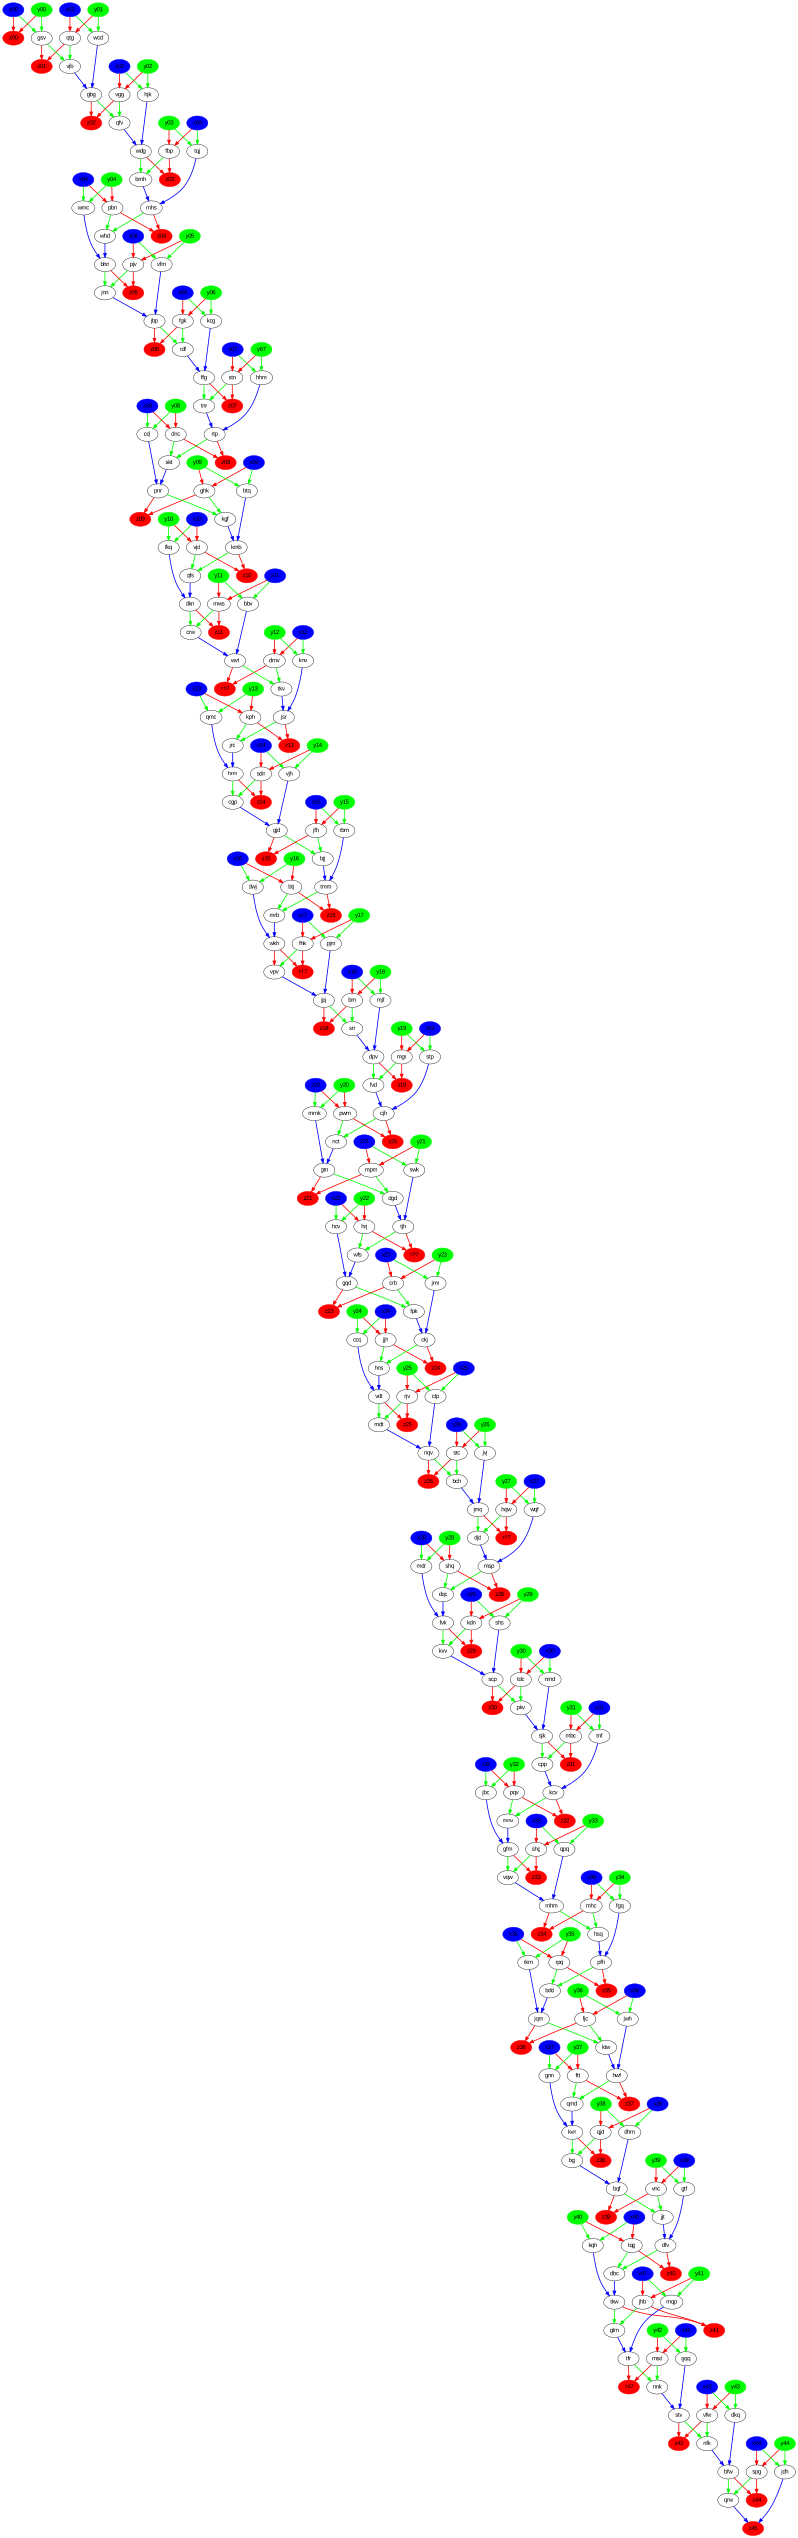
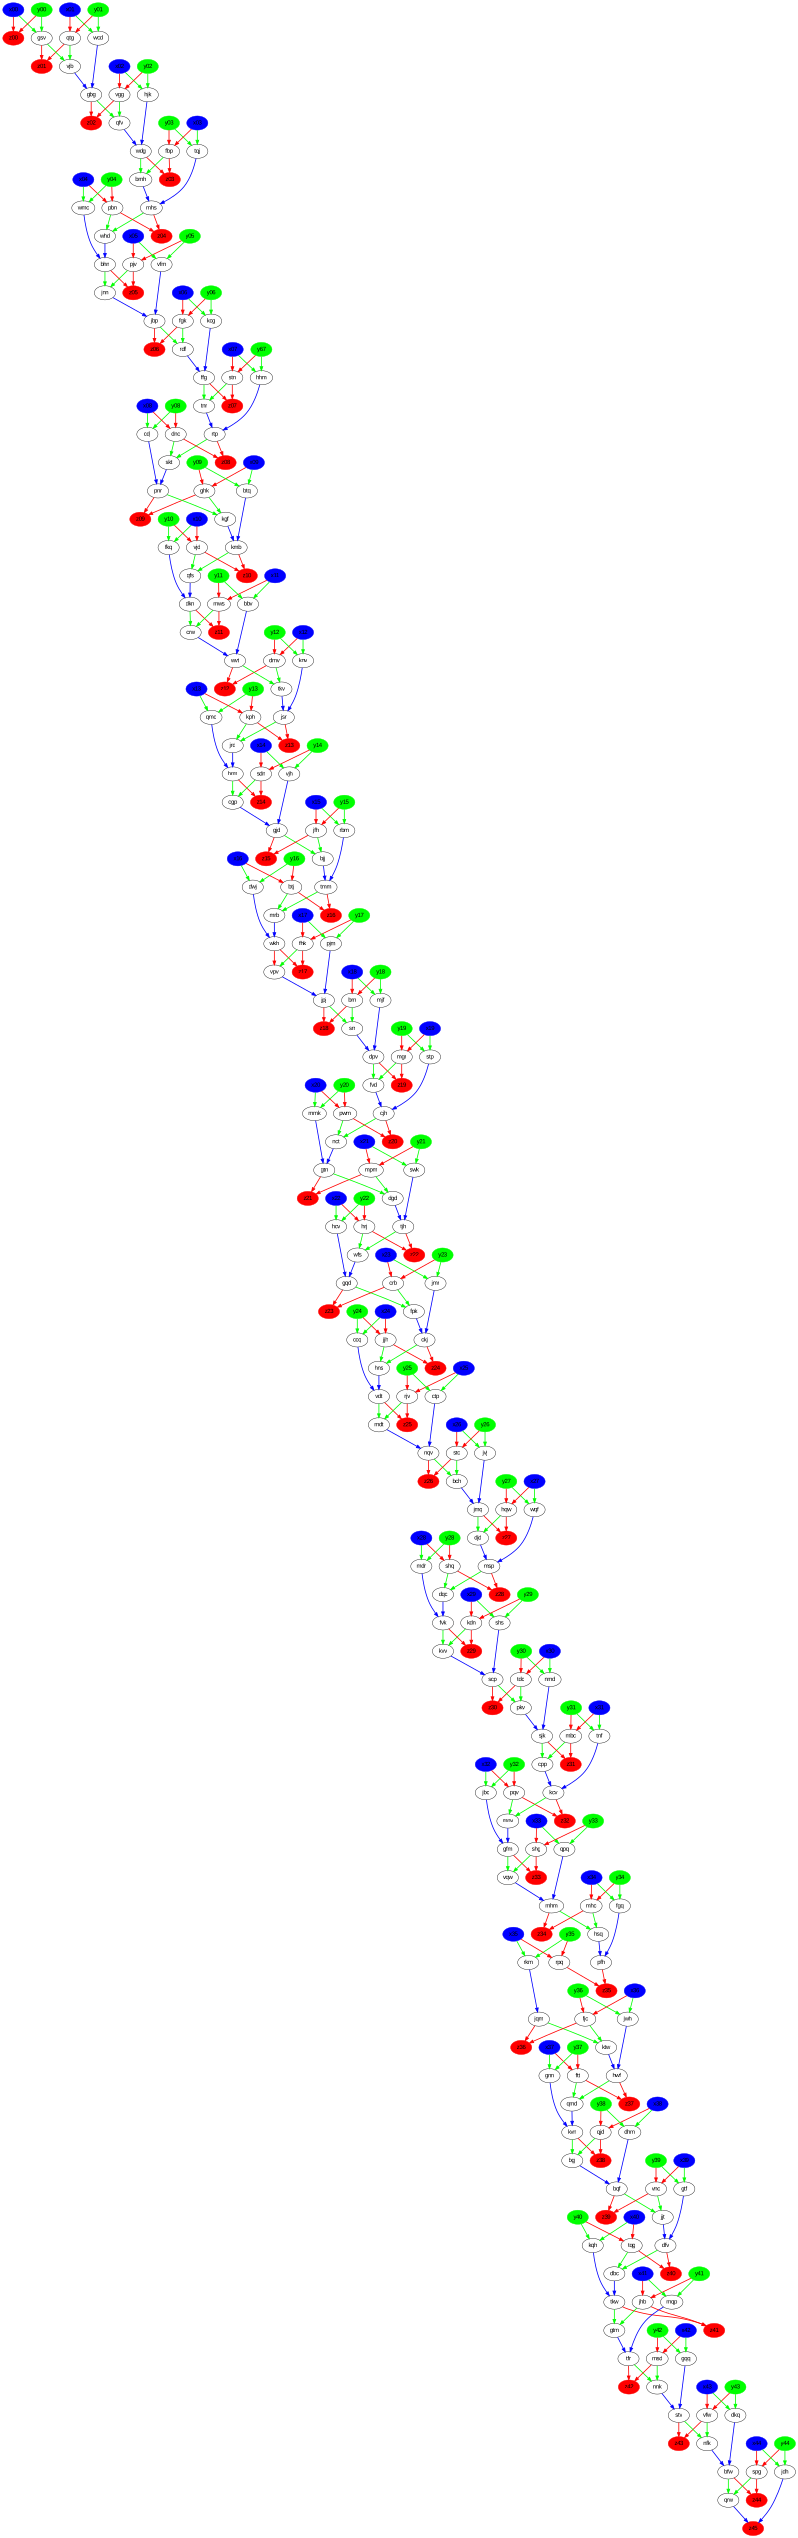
node "bdd": removed
